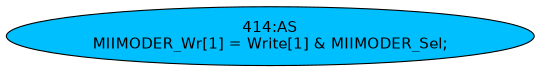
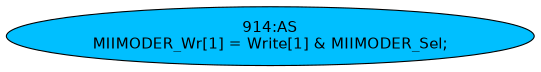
node "414:AS MIIMODER_Wr[1] = Write[1] & MIIMODER_Sel;": label "414:AS MIIMODER_Wr[1] = Write[1] & MIIMODER_Sel;" -> "914:AS MIIMODER_Wr[1] = Write[1] & MIIMODER_Sel;"
